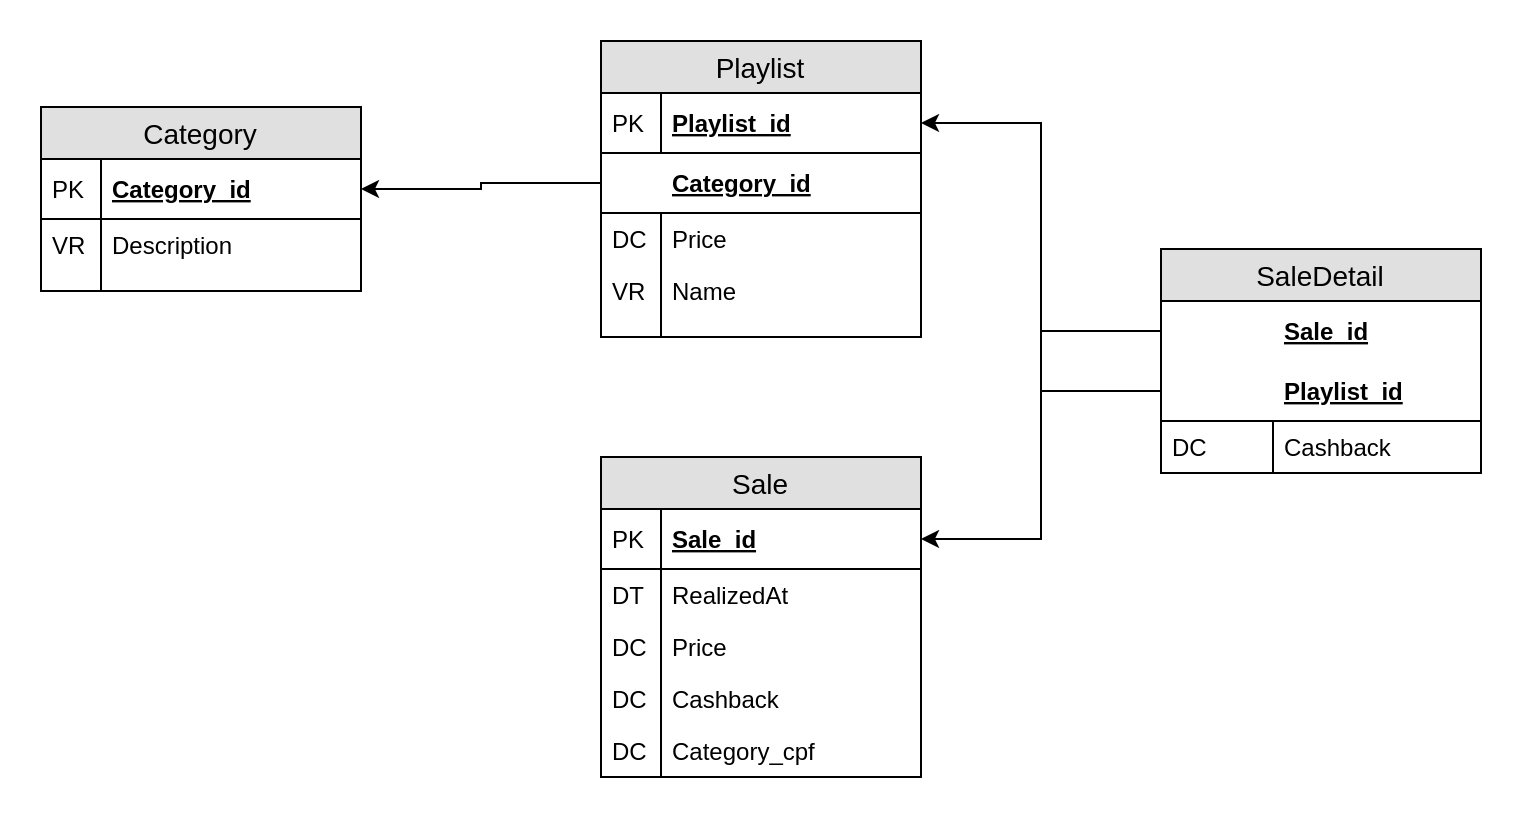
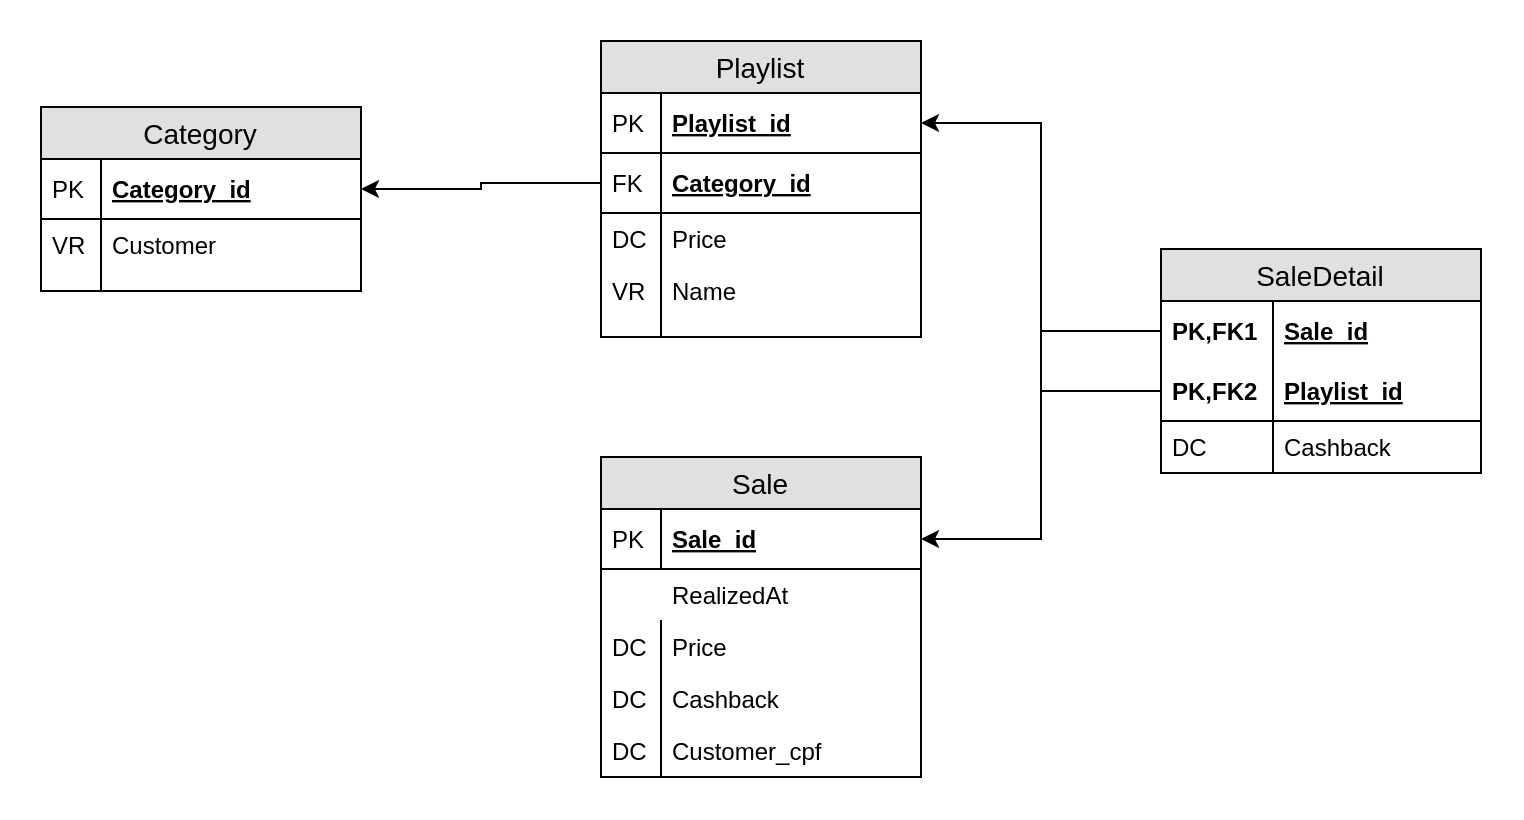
node "FK": added
node "Description": label "Description" -> "Customer"
node "PK,FK1": added
node "PK,FK2": added
node "DT": removed
node "Category_cpf": label "Category_cpf" -> "Customer_cpf"
